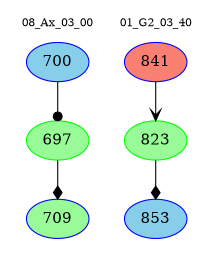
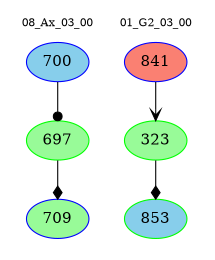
cluster "01_G2_03_40": label "01_G2_03_40" -> "01_G2_03_00"
node "823": label "823" -> "323"
node "853": color blue -> green
